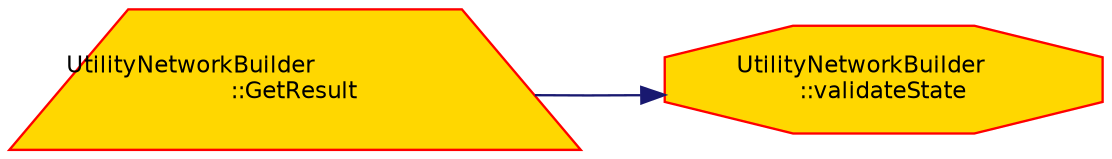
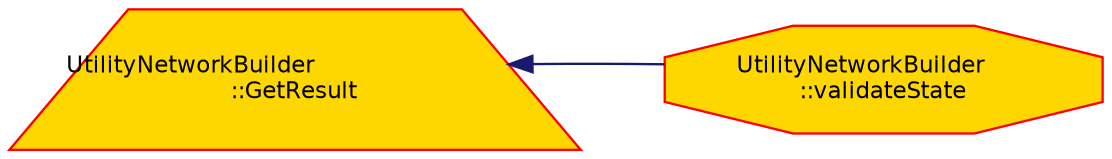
edge "UtilityNetworkBuilder ::GetResult" -> "UtilityNetworkBuilder ::validateState": reversed
